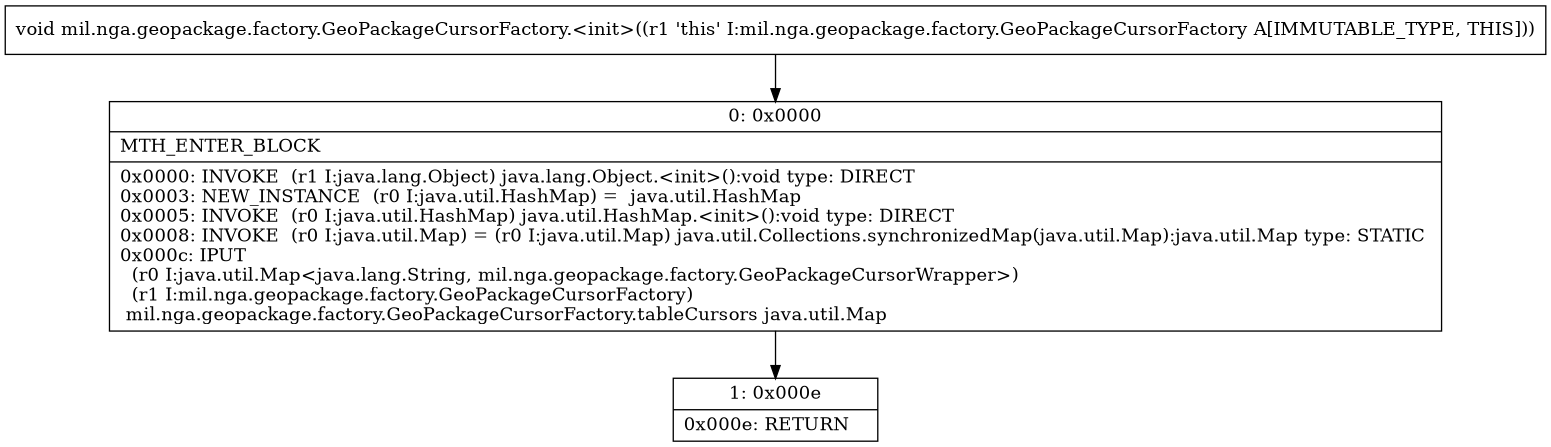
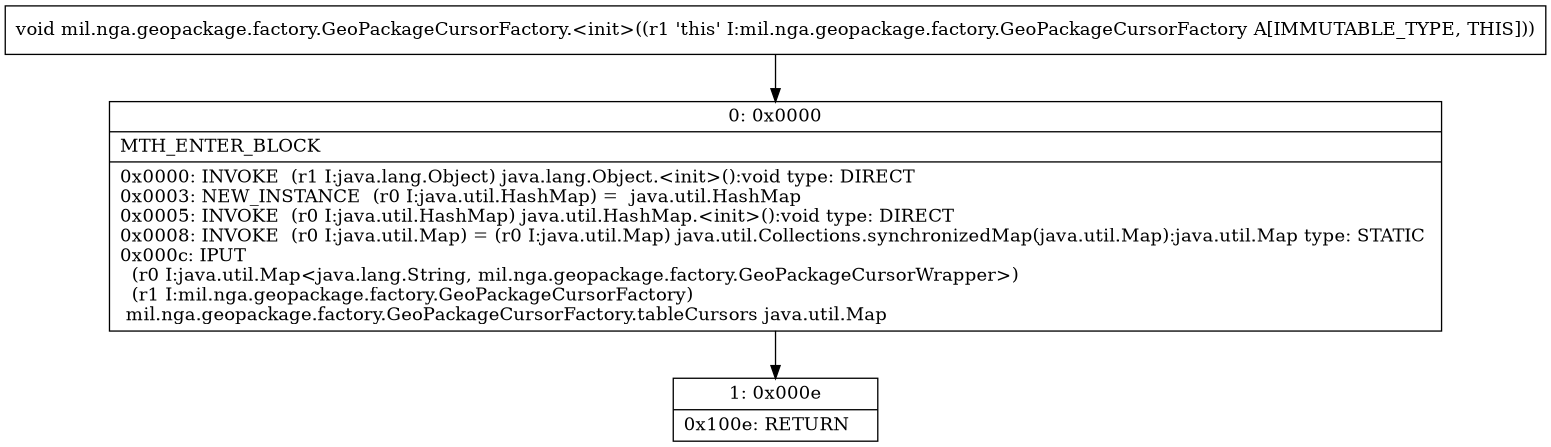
node "1: 0x000e": text "0x000e: RETURN" -> "0x100e: RETURN"
